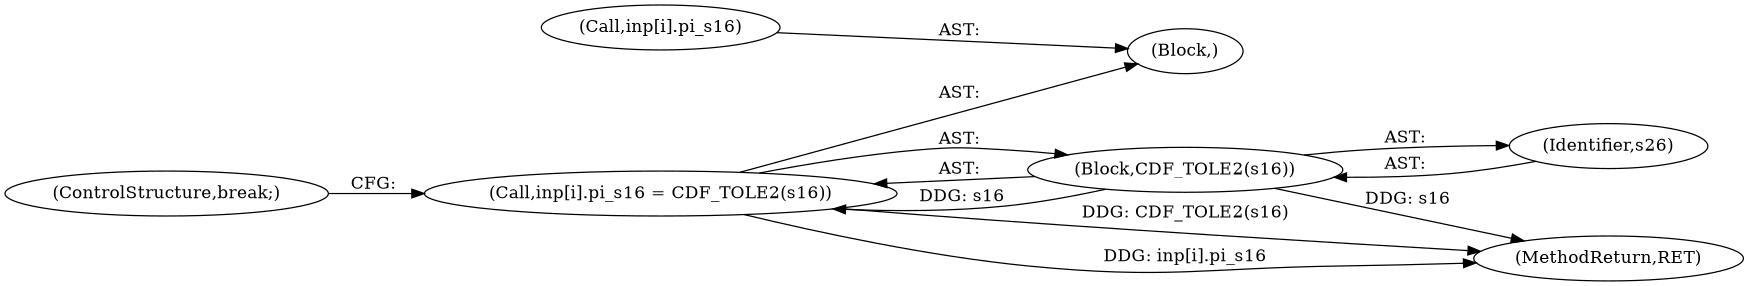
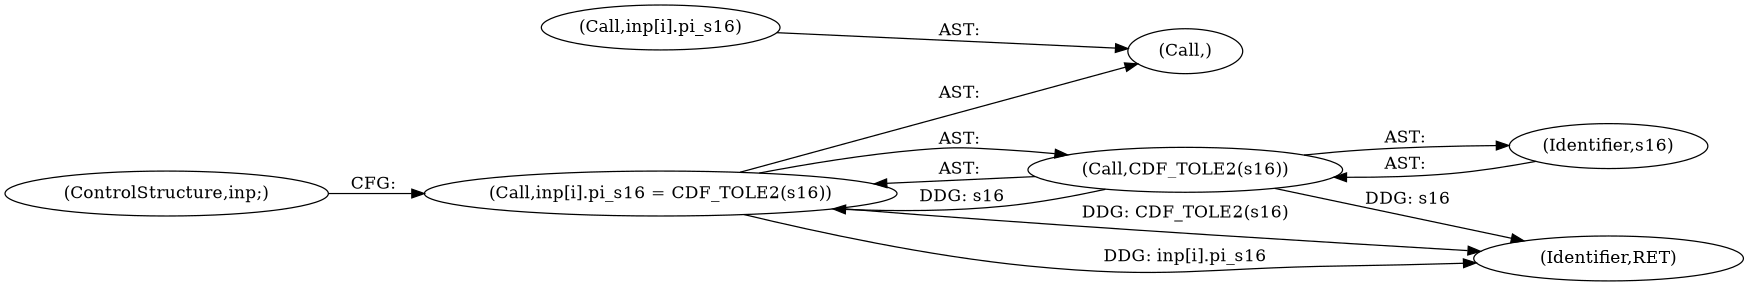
node "(Block,)": label "(Block,)" -> "(Call,)"
node "(Identifier,s26)": label "(Identifier,s26)" -> "(Identifier,s16)"
node "(Block,CDF_TOLE2(s16))": label "(Block,CDF_TOLE2(s16))" -> "(Call,CDF_TOLE2(s16))"
node "(ControlStructure,break;)": label "(ControlStructure,break;)" -> "(ControlStructure,inp;)"
node "(MethodReturn,RET)": label "(MethodReturn,RET)" -> "(Identifier,RET)"
